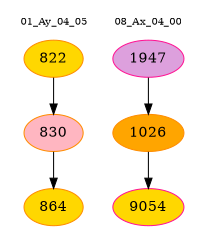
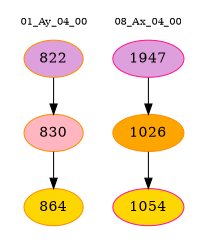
cluster "01_Ay_04_05": label "01_Ay_04_05" -> "01_Ay_04_00"
node "822": fillcolor gold -> plum
node "9054": label "9054" -> "1054"
